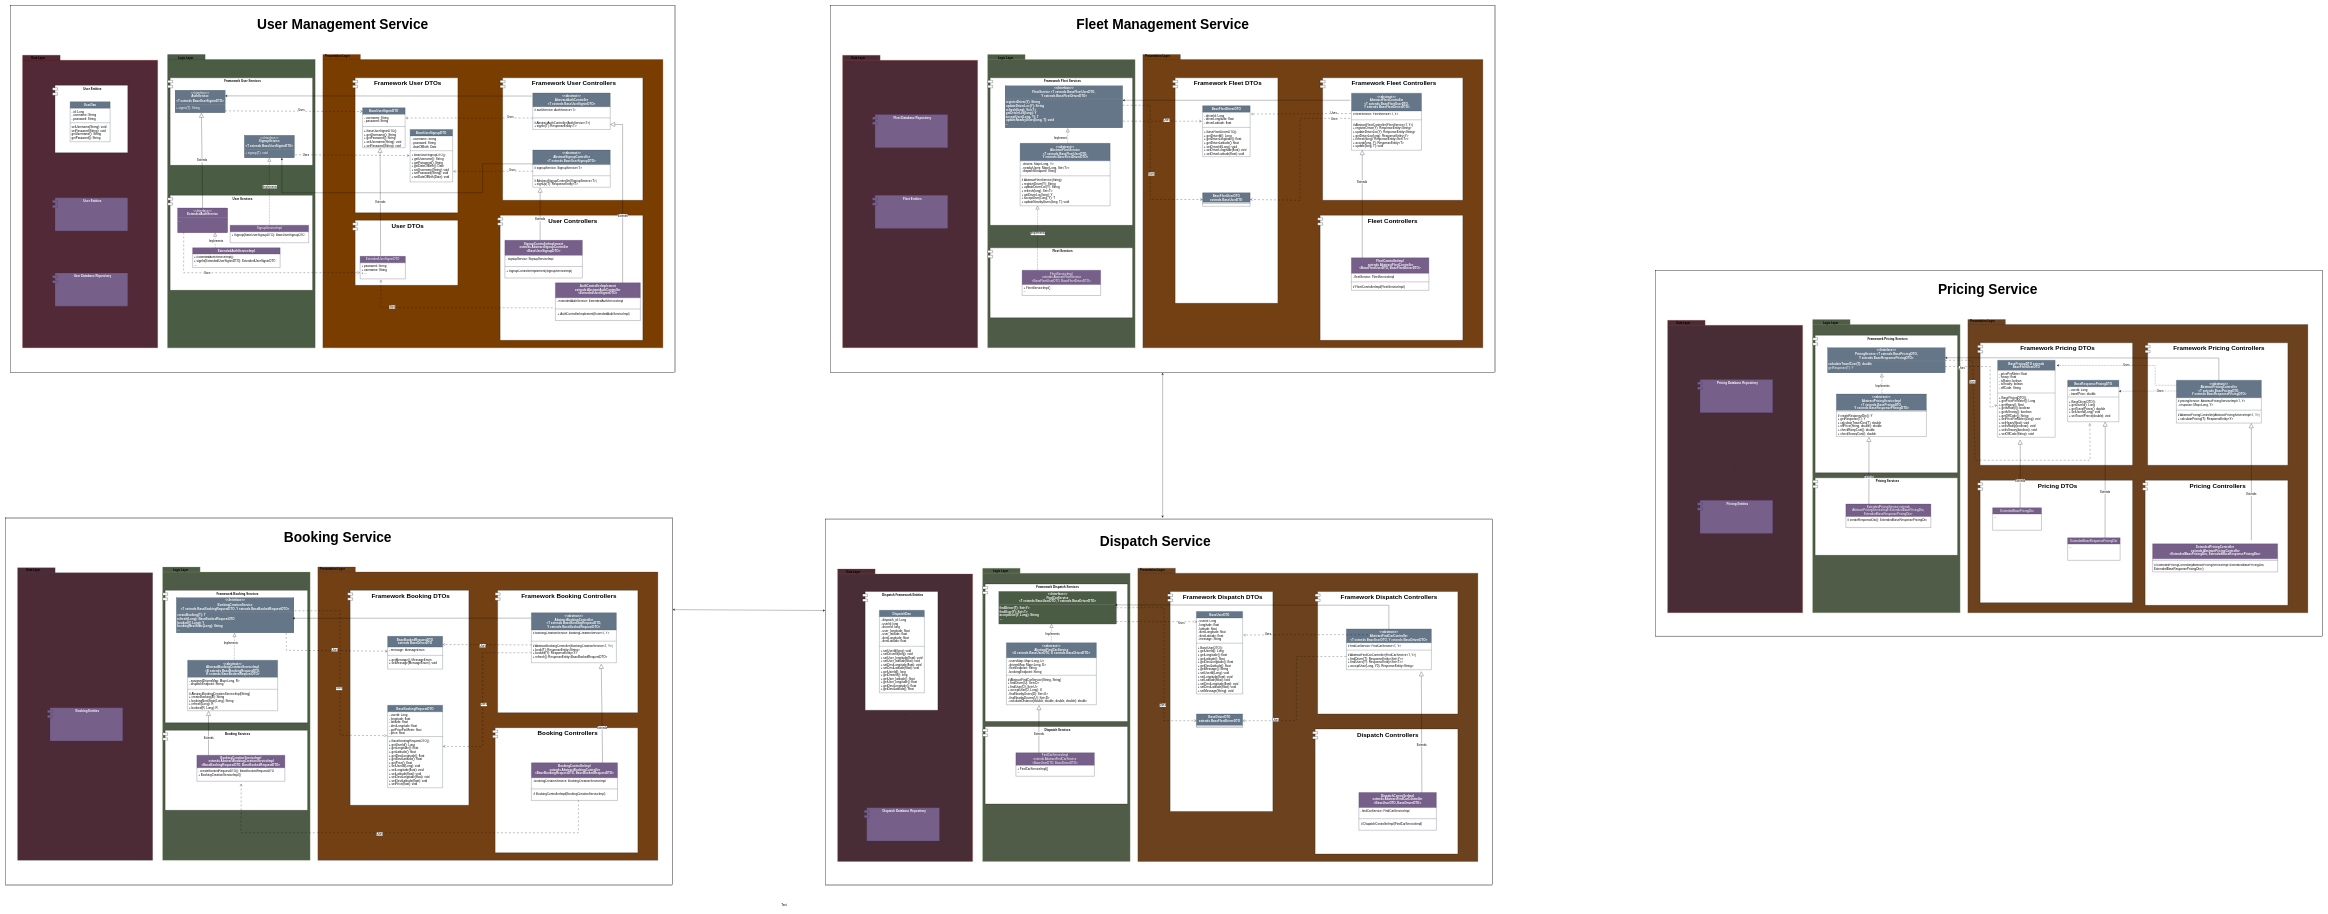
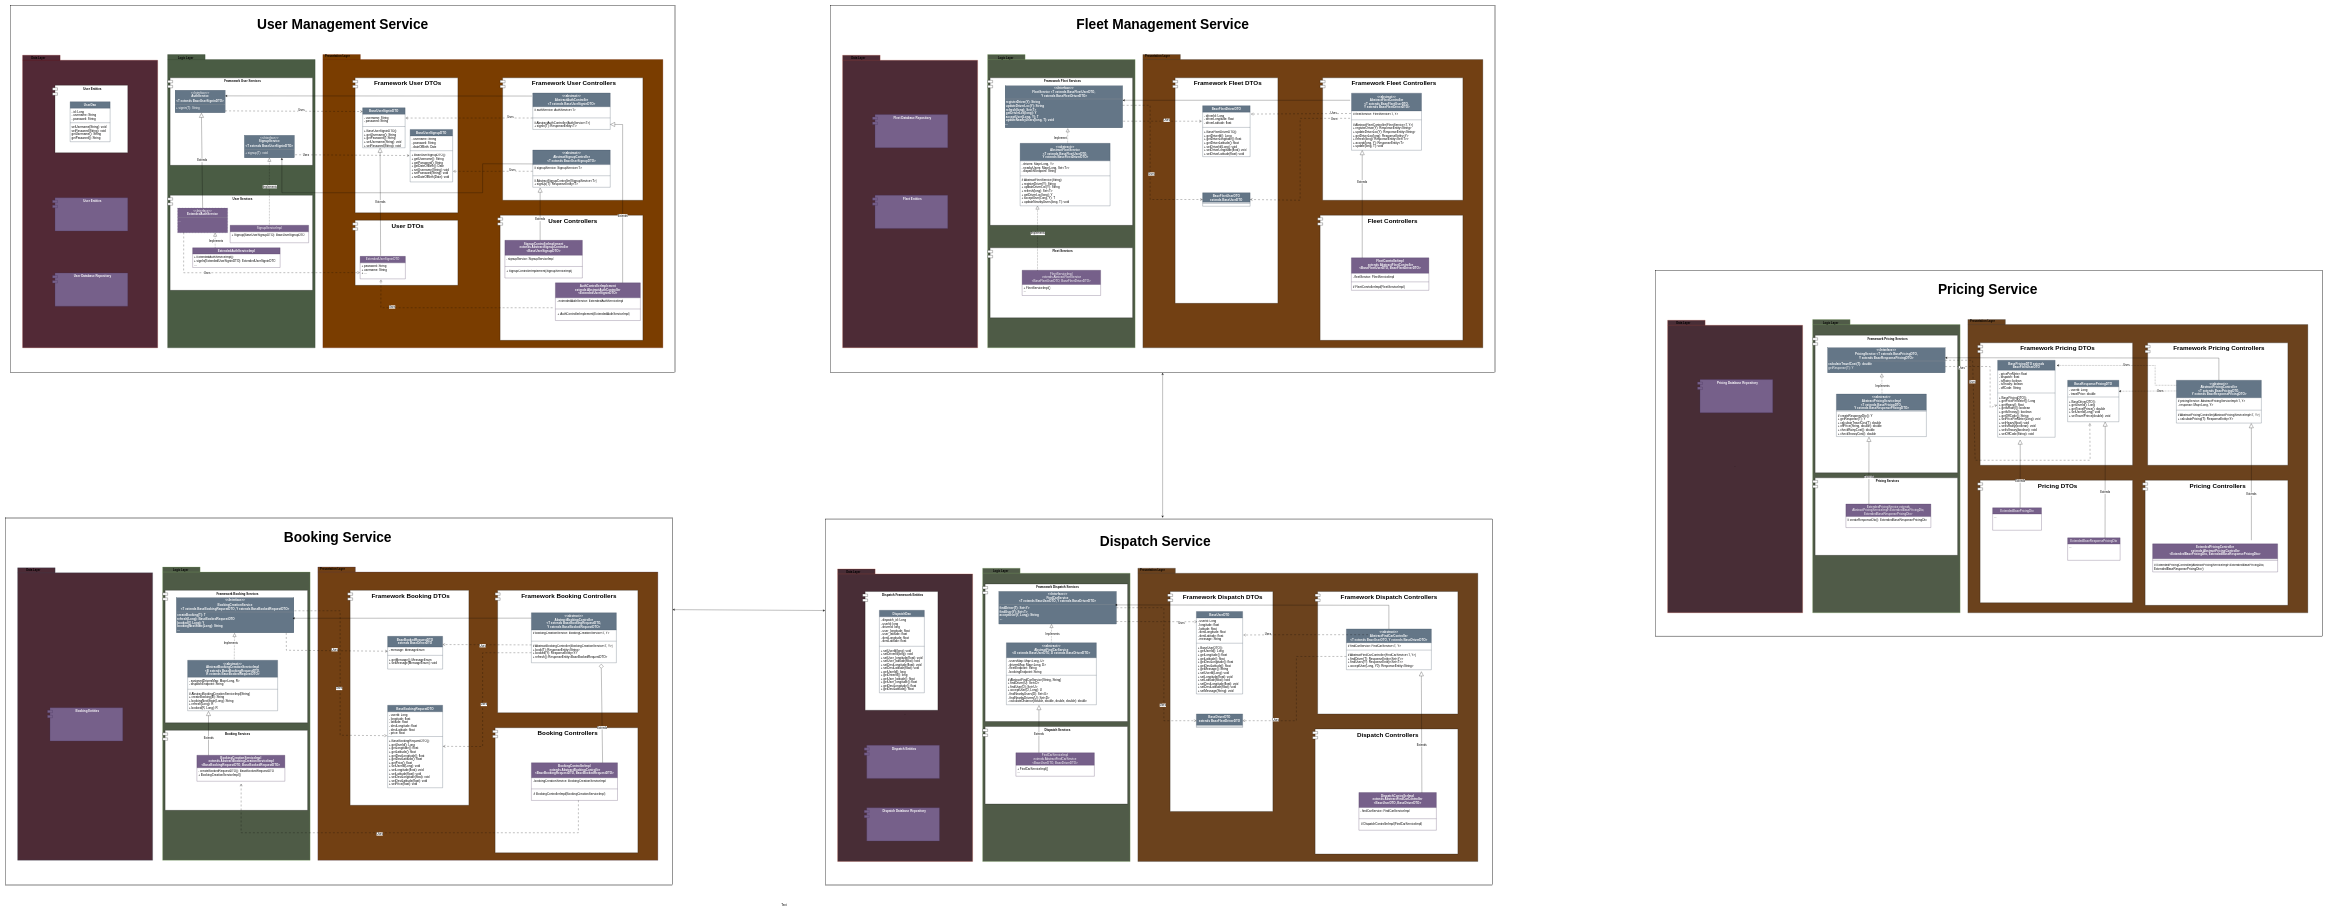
node "<<Interface>> ExtendedAuthService ...": style solid -> dashed
node "- pricePerMeter: float - heavy: float - isRainy: bolean - isSnowy: bolean - offCode: String": label "- pricePerMeter: float - heavy: float - isRainy: bolean - isSnowy: bolean - offCode: String" -> "- pricePerMeter: float - dispatch: float - isRainy: bolean - isSnowy: bolean - offCode: String"
node "Pricing Entities": removed
node "<<Interface>> FindCarService <T extends BaseUserDTO, Y extends BaseDriverDTO> findDriver(T): Set<Y> findUser(Y): Set<T> acceptUser(Y, Long): String ...": fillcolor #4a5c44 -> #647687
edge "BookingControllerImpl extends AbstractBookingController <BaseBookingRequestDTO, BaseBookedRequestDTO>" -> "# AbstractBookingController(BookingCreationService<T, Y>) + book(T): ResponseEntity<String> + booked(Y): ResponseEntity<Y> + refresh(): ResponseEntity<BaseBookedRequestDTO>": arrowhead block -> diamond
node "- userId: Long - longitude: float - latitude: float - destLongitude: float - getPricePerMeter: float - price: float": label "- userId: Long - longitude: float - latitude: float - destLongitude: float - getPricePerMeter: float - price: float" -> "- userId: Long - longitude: float - latitude: float - destLongitude: float - destLatitude: float - price: float"
node "Dispatch Entities": added
